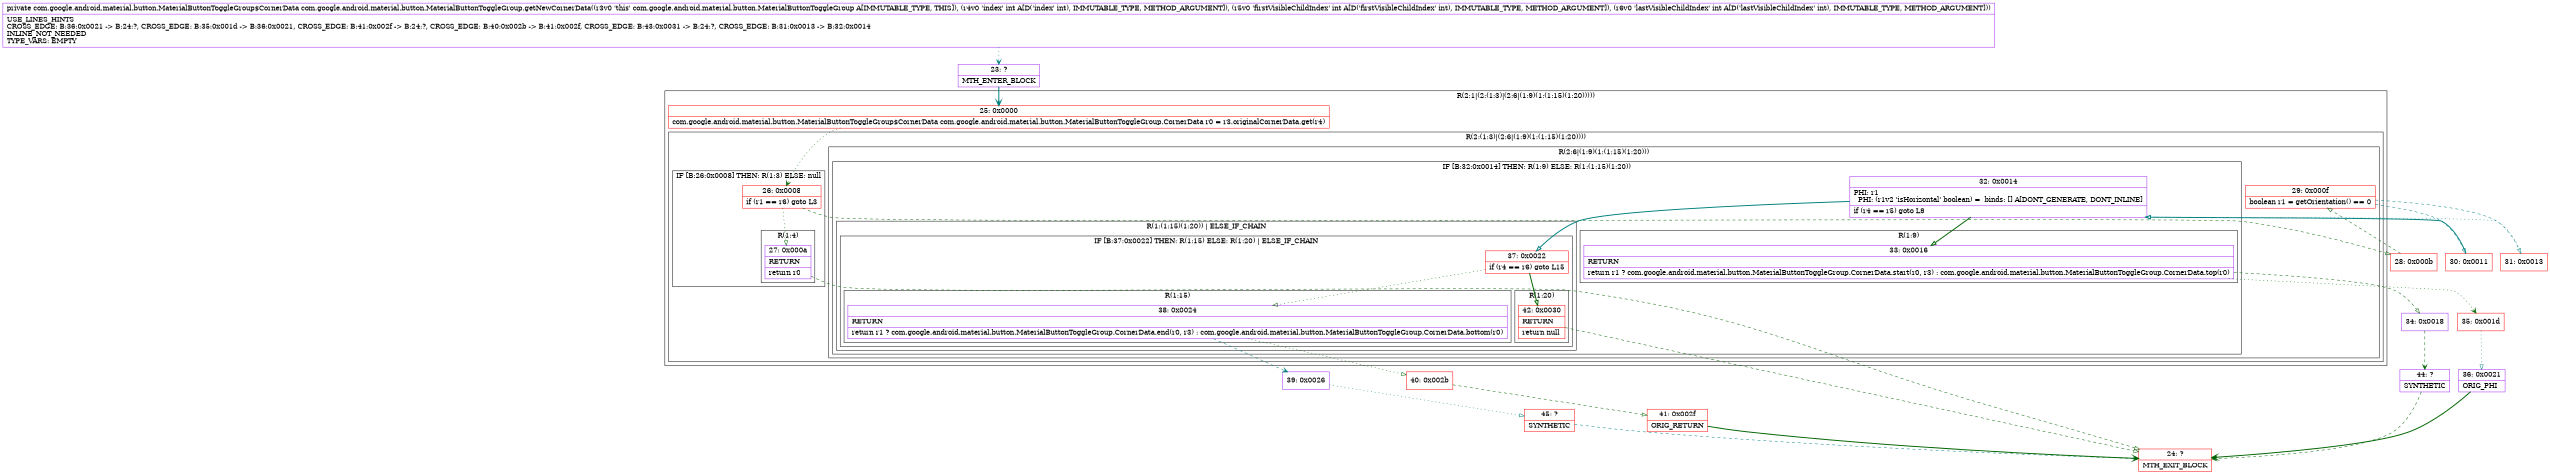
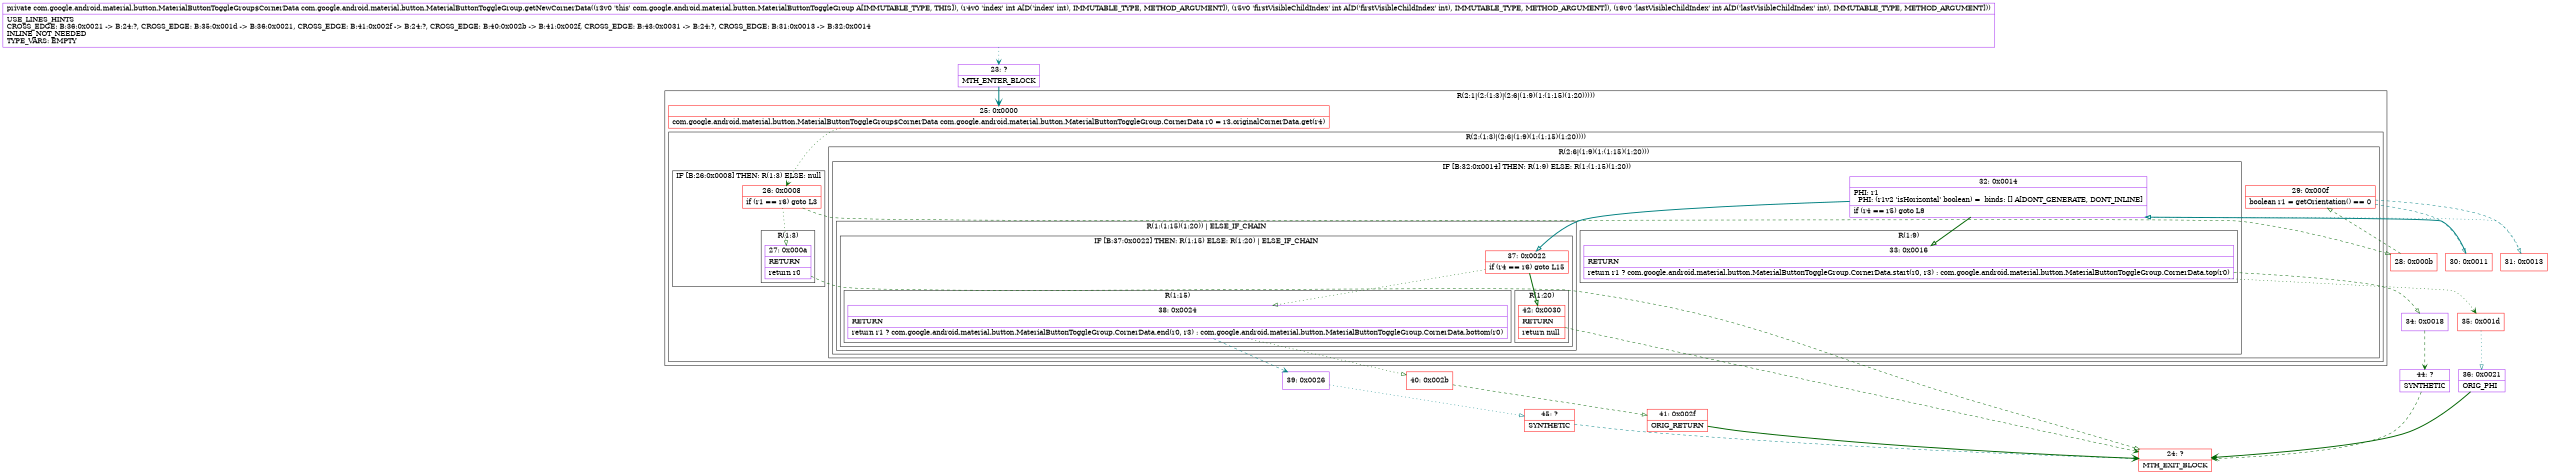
cluster "R(1:4)": label "R(1:4)" -> "R(1:3)"
edge "42: 0x0030" -> "24: ?": arrowhead onormal -> vee
